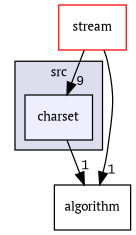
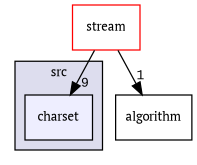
edge "charset" -> "algorithm": removed
